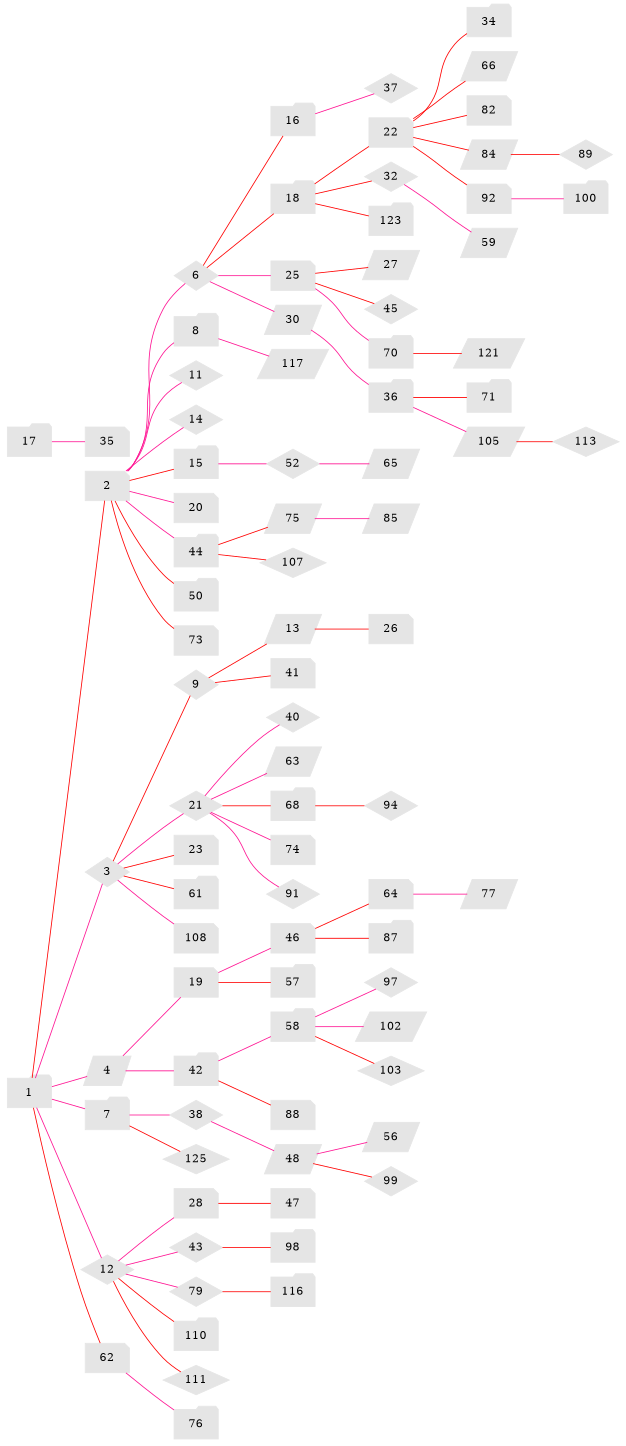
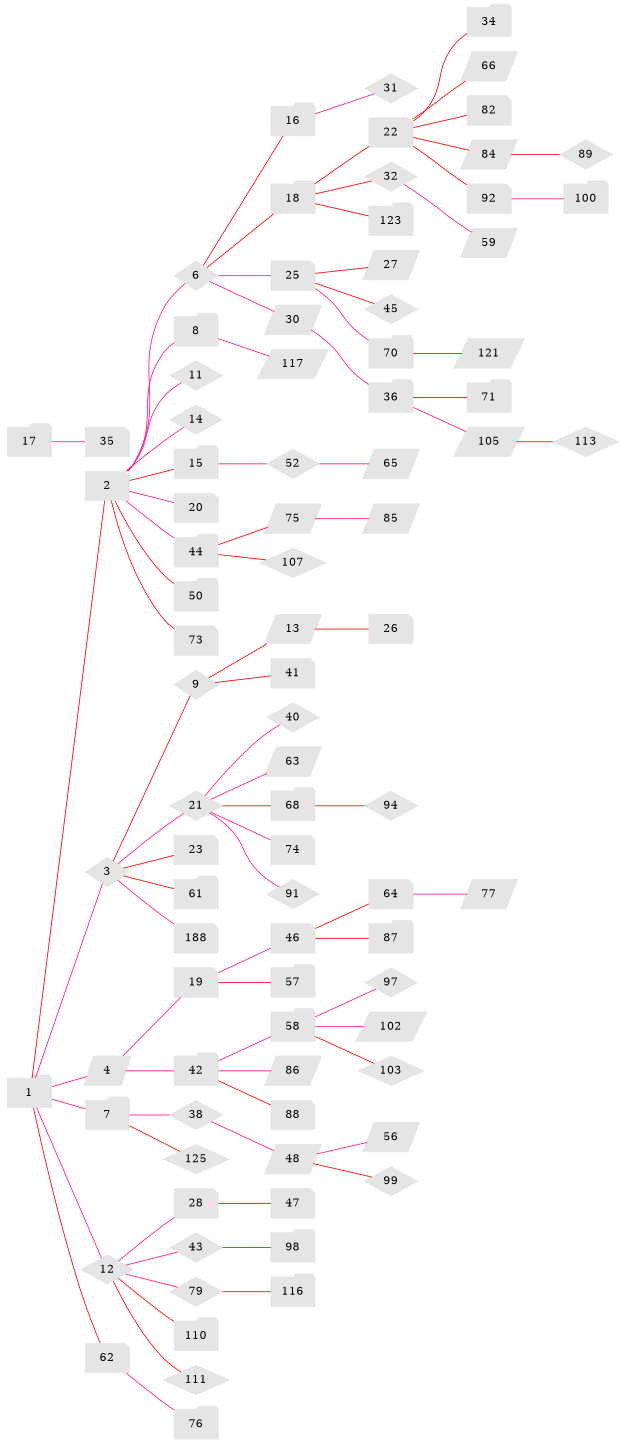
node "37": label "37" -> "31"
node "108": label "108" -> "188"
node "86": added
